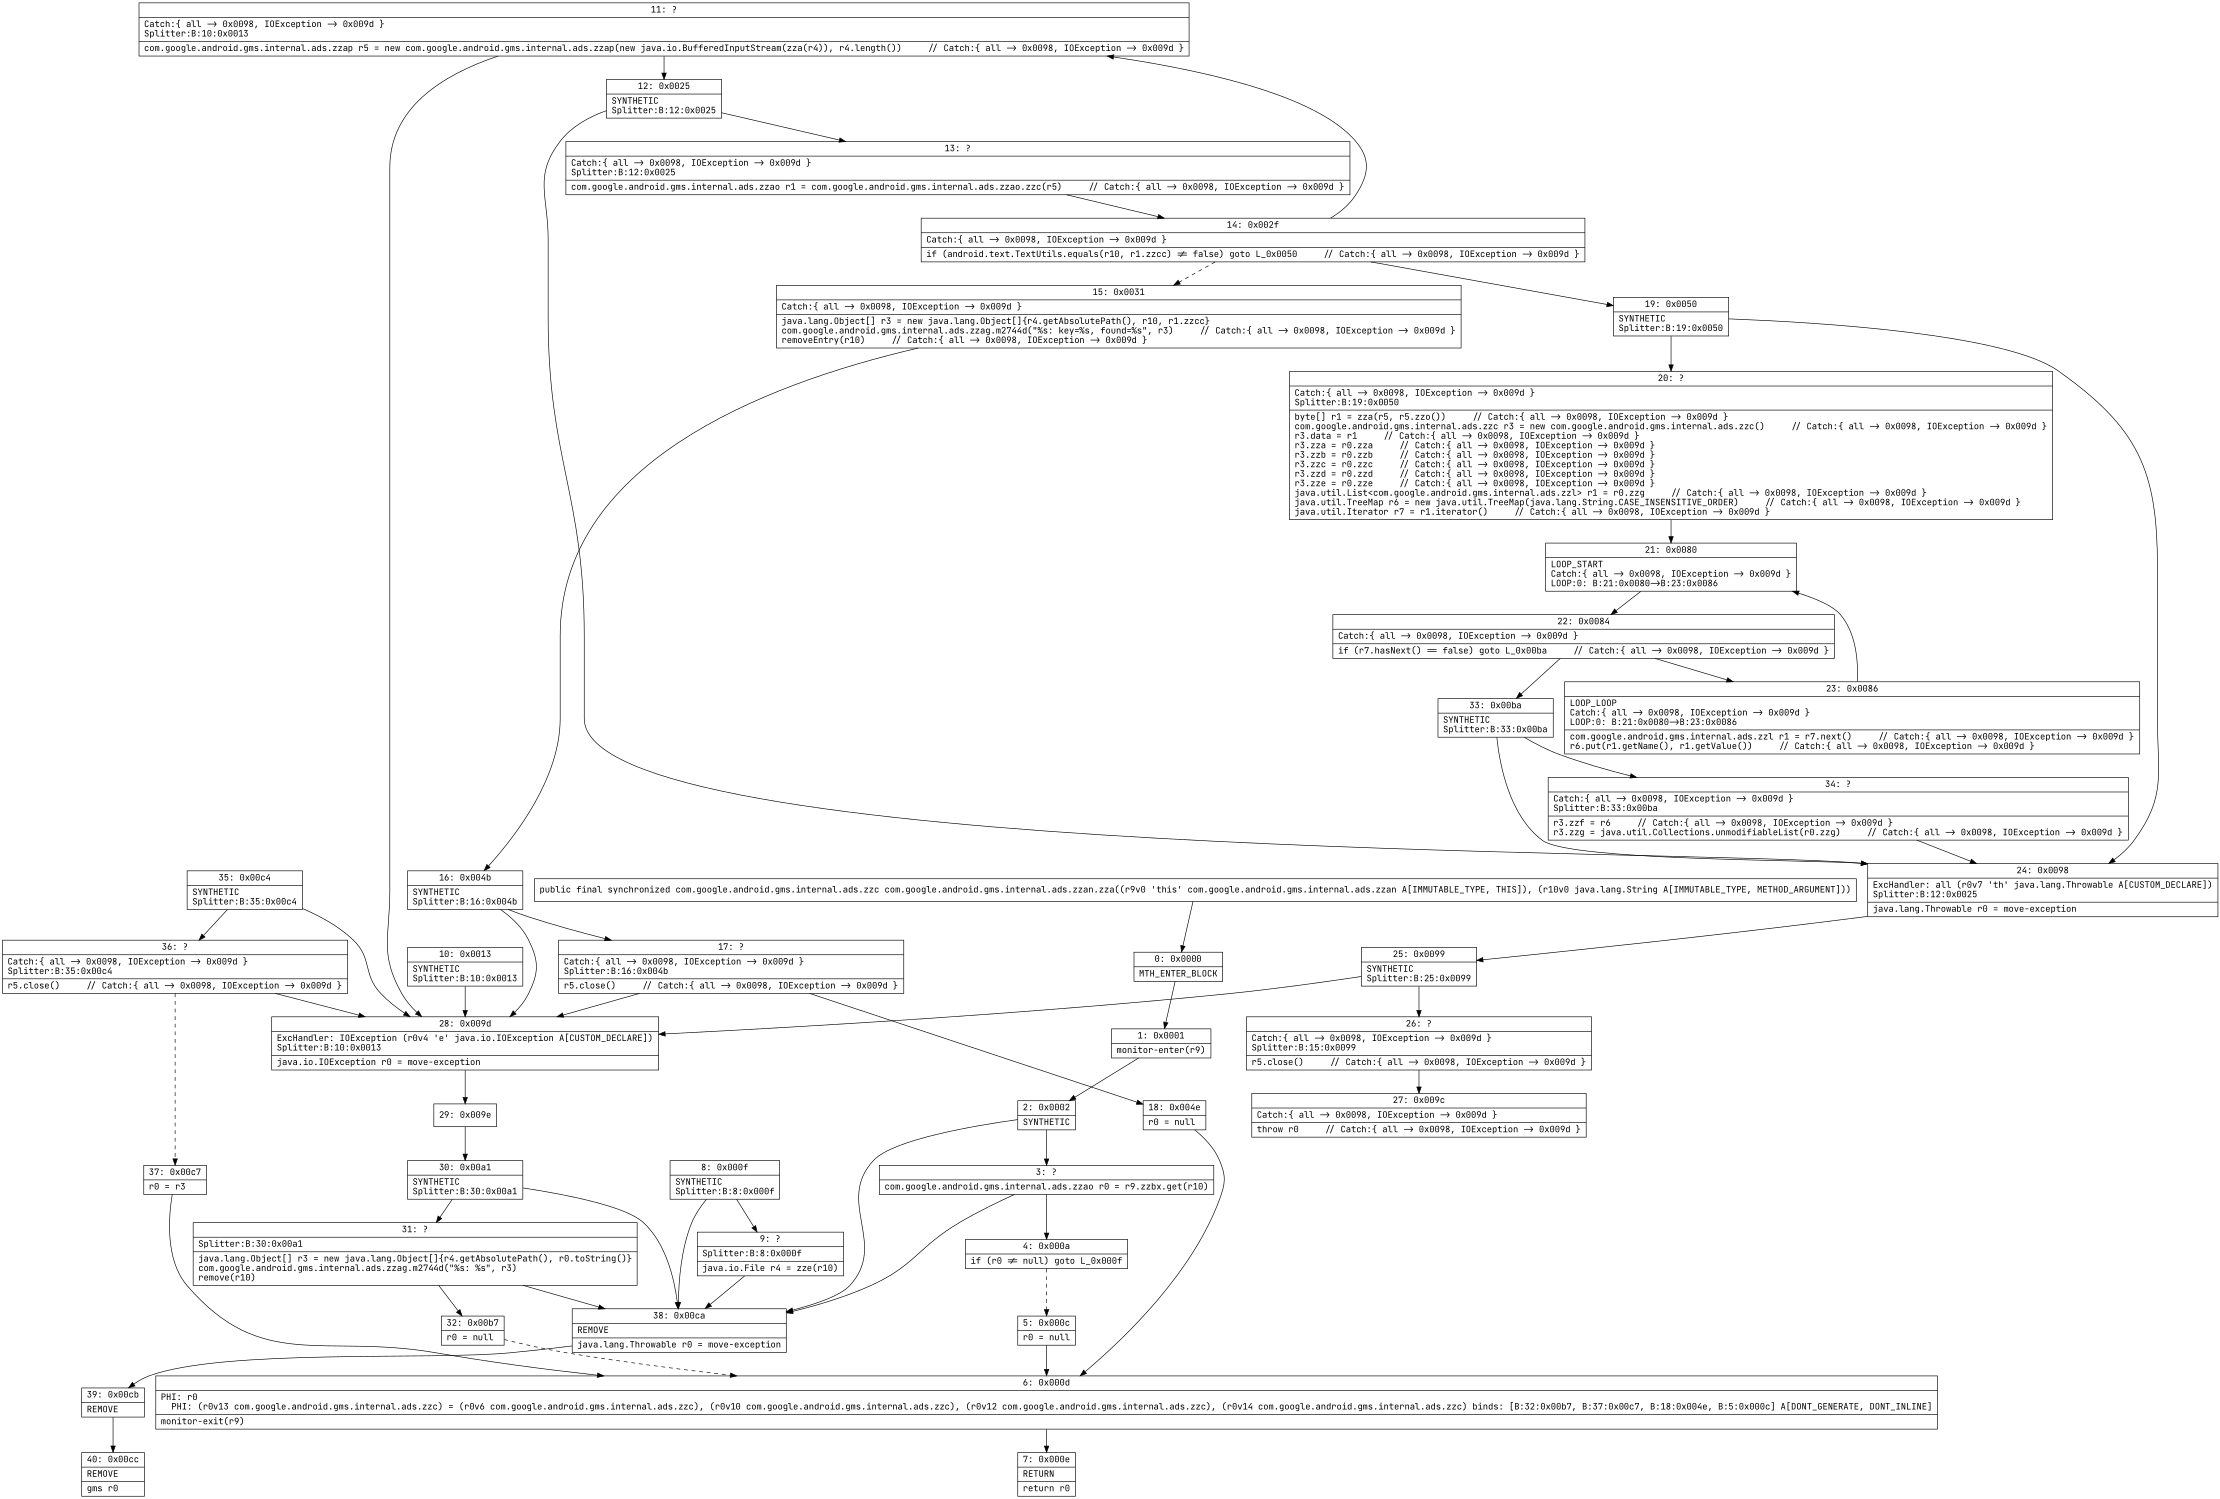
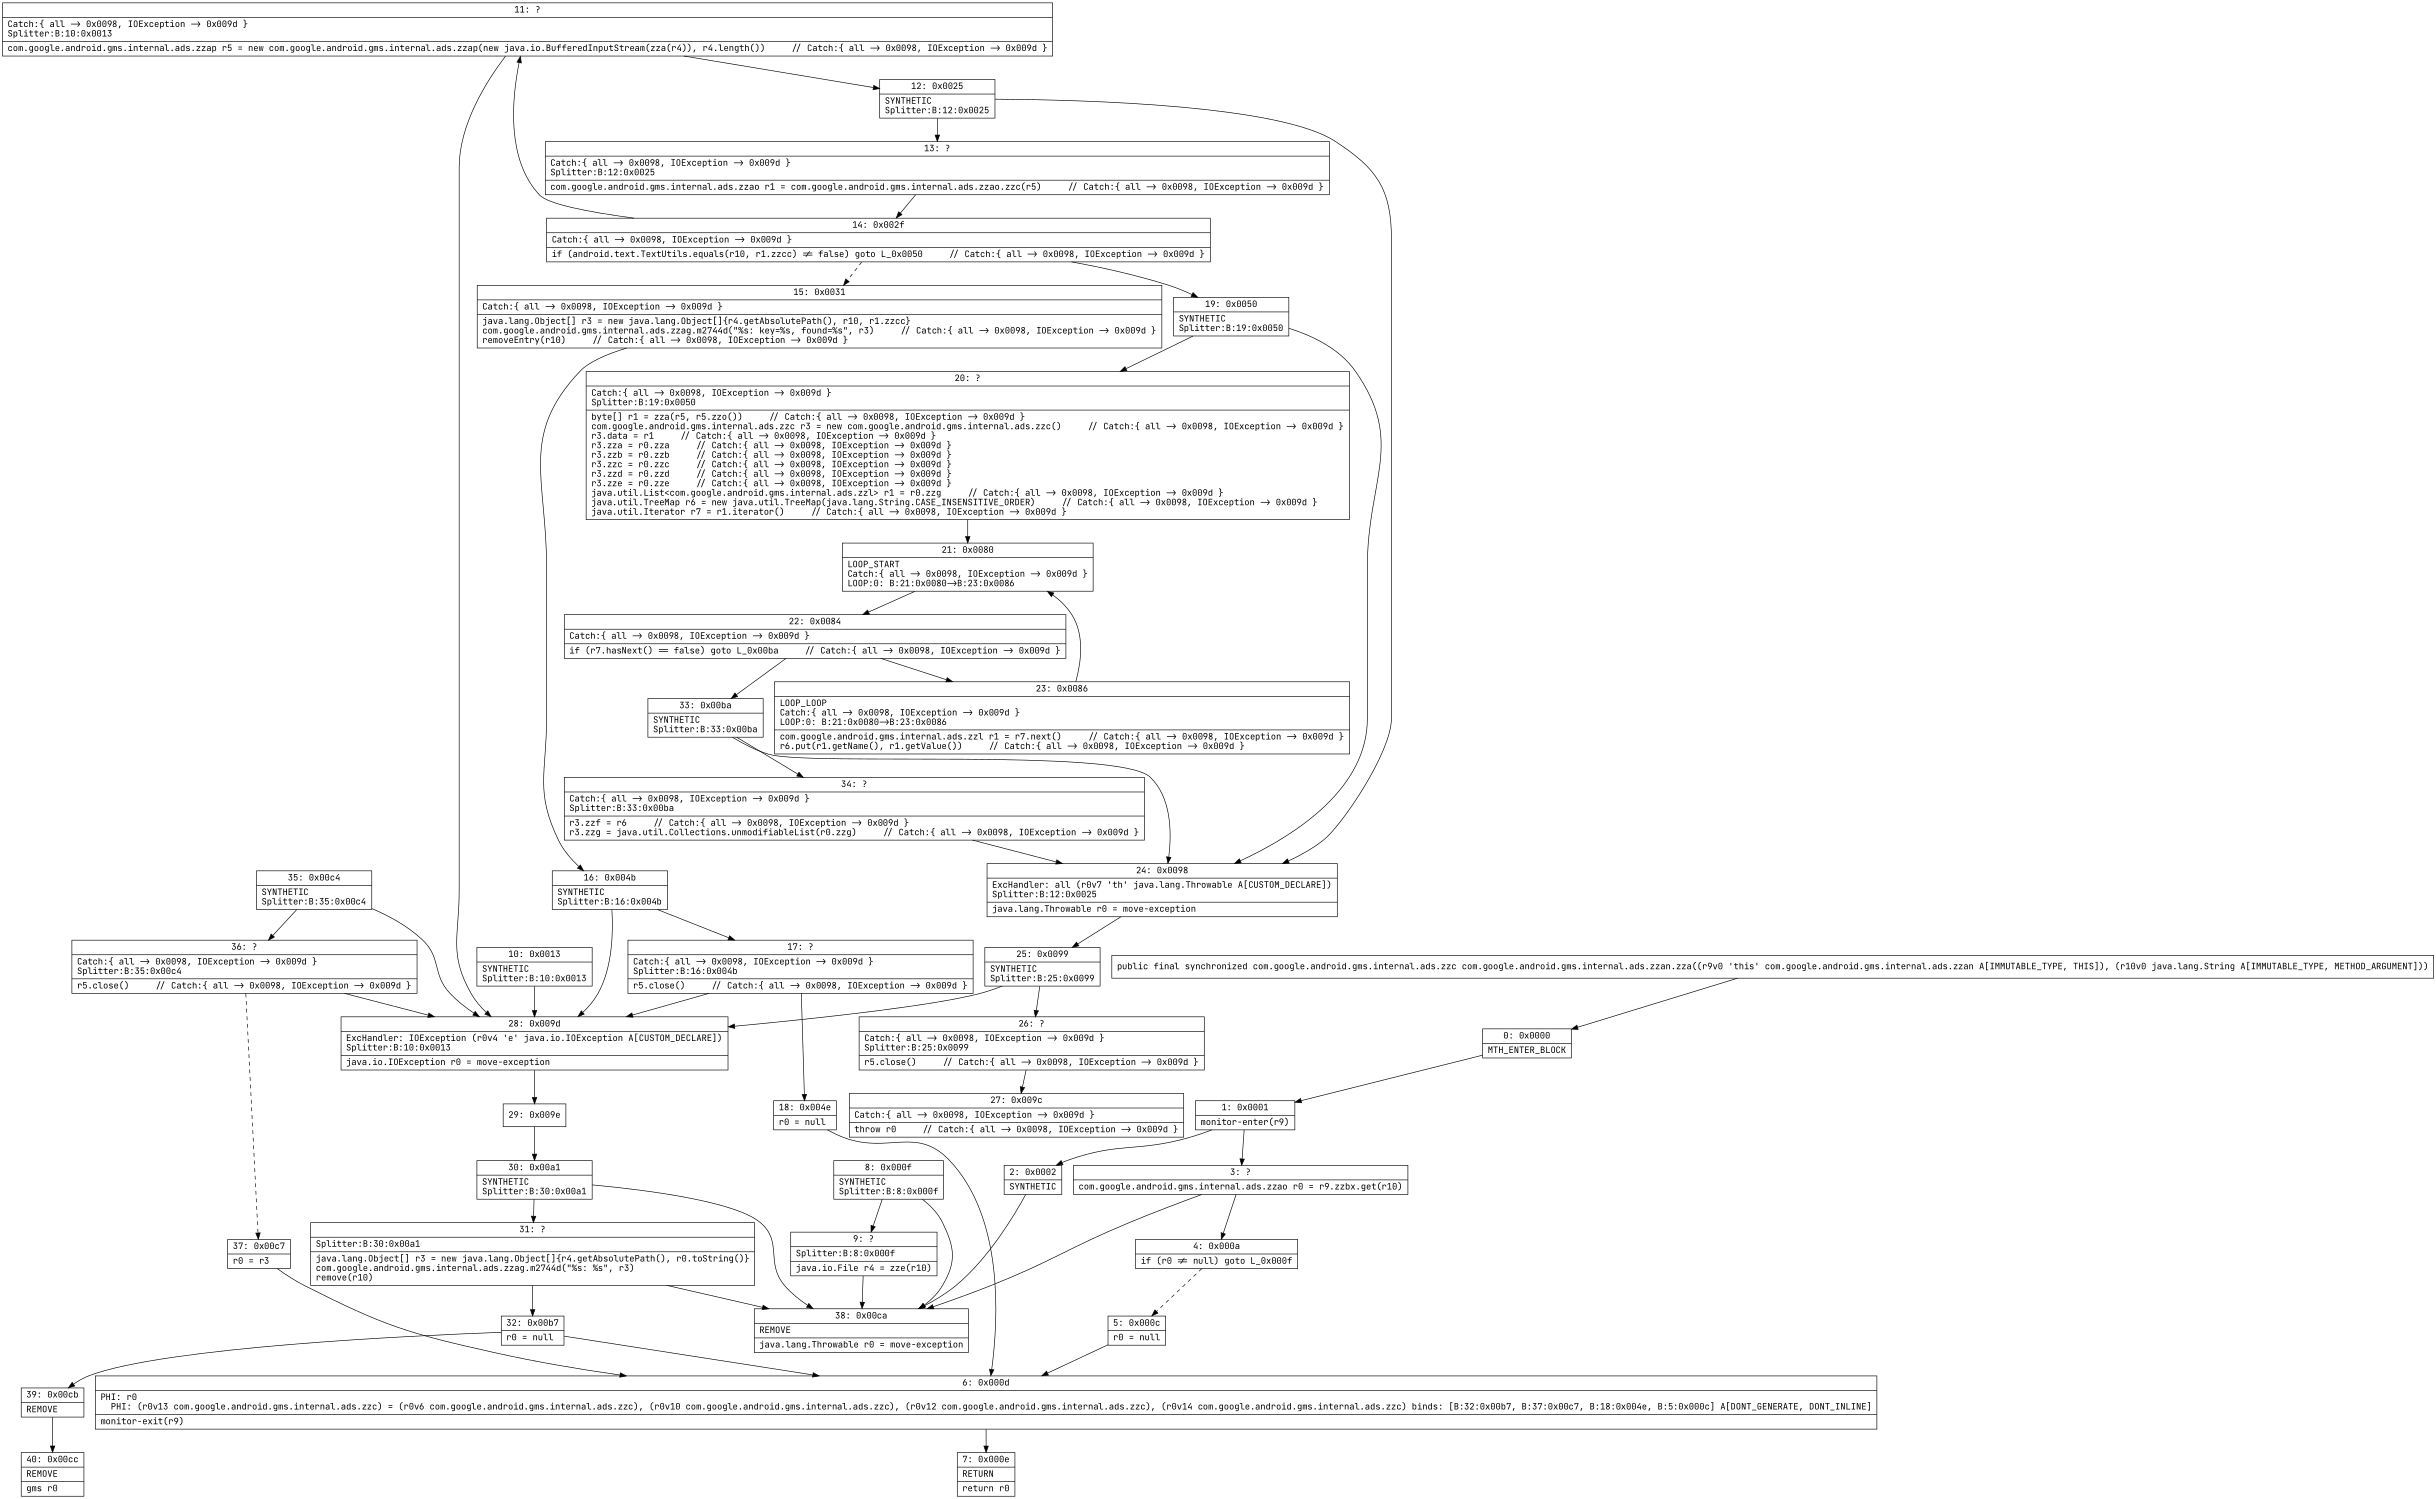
node "26: ?": text "Splitter:B:15:0x0099" -> "Splitter:B:25:0x0099"
edge "2: 0x0002" -> "3: ?": now "1: 0x0001" -> "3: ?"
edge "38: 0x00ca" -> "39: 0x00cb": now "32: 0x00b7" -> "39: 0x00cb"
edge "32: 0x00b7" -> "6: 0x000d": style dashed -> solid
